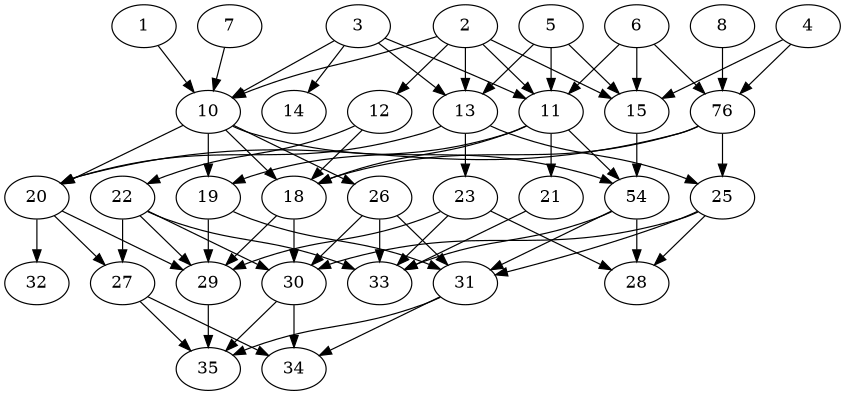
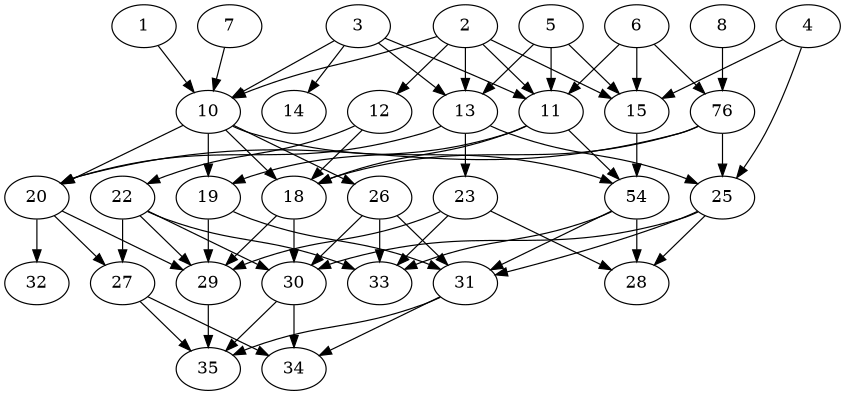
edge "4" -> "76": now "4" -> "25"
node "21": removed
